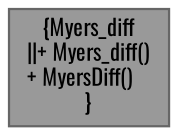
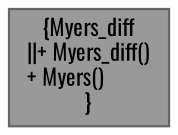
node "{Myers_diff ||+ Myers_diff() + MyersDiff() }": label "{Myers_diff ||+ Myers_diff() + MyersDiff() }" -> "{Myers_diff ||+ Myers_diff() + Myers() }"
